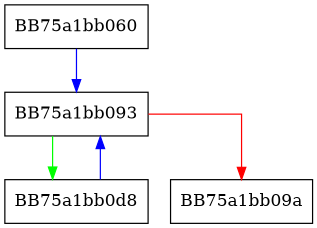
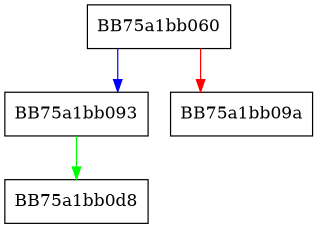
edge "BB75a1bb093" -> "BB75a1bb09a": now "BB75a1bb060" -> "BB75a1bb09a"
edge "BB75a1bb0d8" -> "BB75a1bb093": removed
